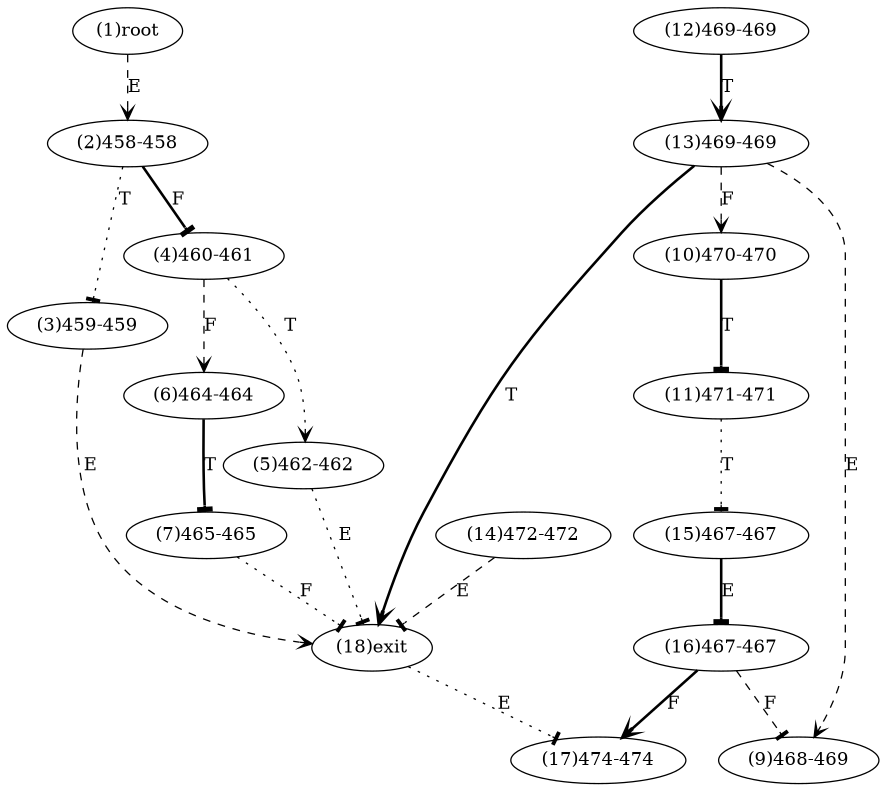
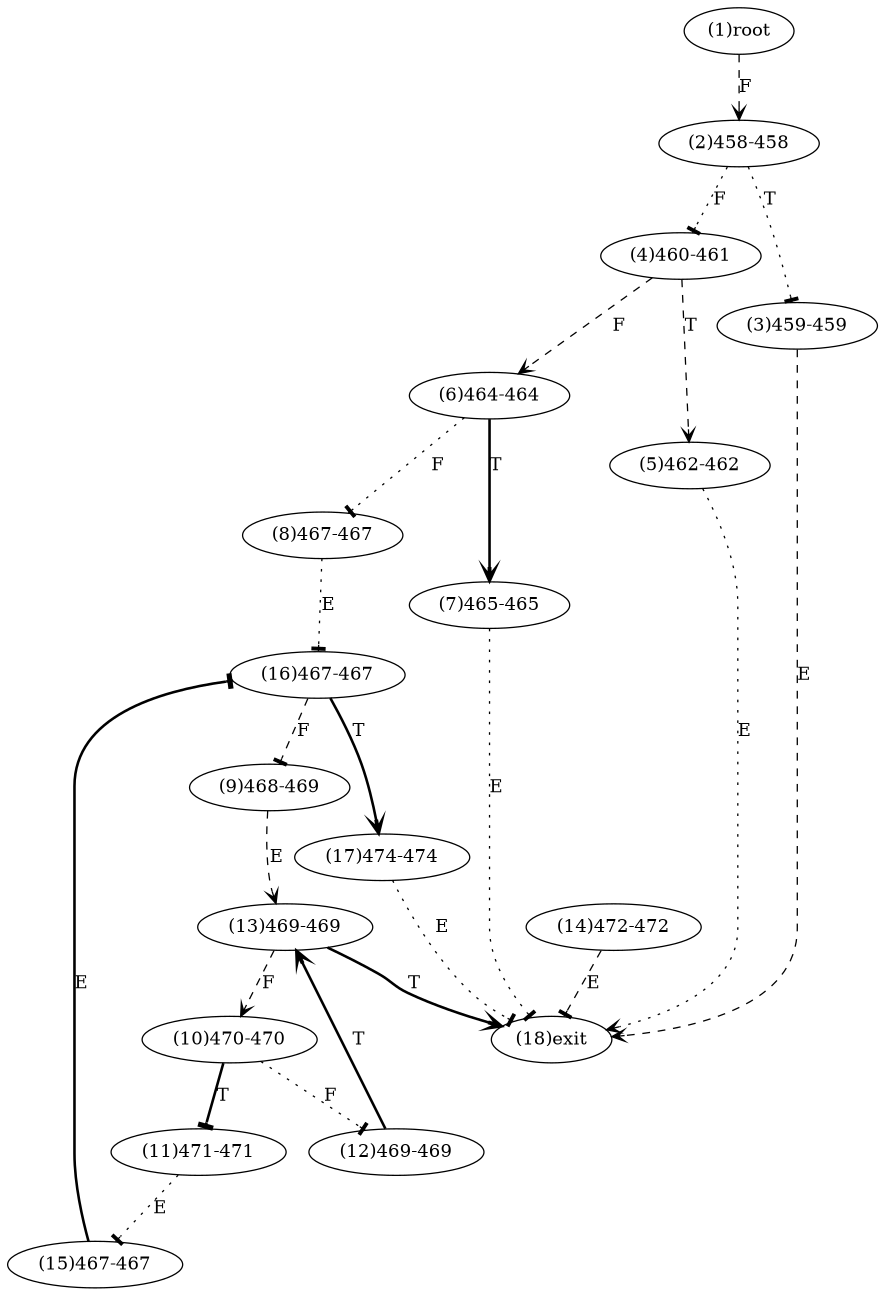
edge "(1)root" -> "(2)458-458": label "E" -> "F"
edge "(2)458-458" -> "(4)460-461": style bold -> dotted
edge "(4)460-461" -> "(5)462-462": style dotted -> dashed
edge "(13)469-469" -> "(9)468-469": reversed
edge "(6)464-464" -> "(7)465-465": arrowhead tee -> vee
edge "(11)471-471" -> "(15)467-467": label "T" -> "E"
node "(8)467-467": added
edge "(5)462-462" -> "(18)exit": arrowhead tee -> vee
edge "(7)465-465" -> "(18)exit": label "F" -> "E"
edge "(18)exit" -> "(17)474-474": reversed
edge "(16)467-467" -> "(17)474-474": label "F" -> "T"
edge "(10)470-470" -> "(12)469-469": added, label "F"
